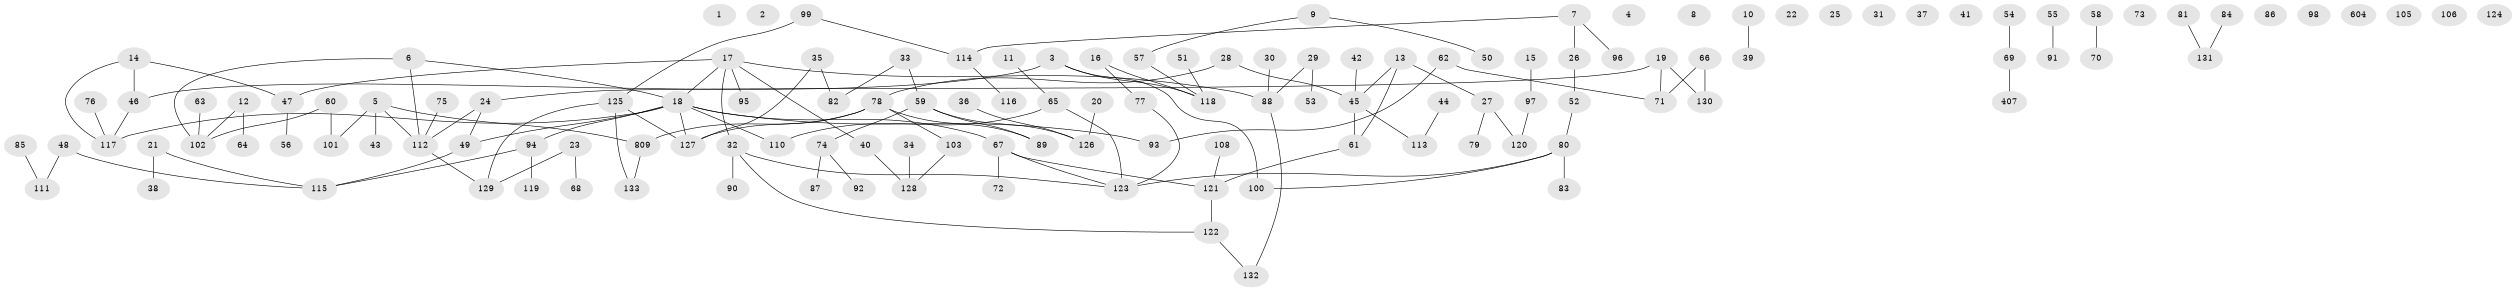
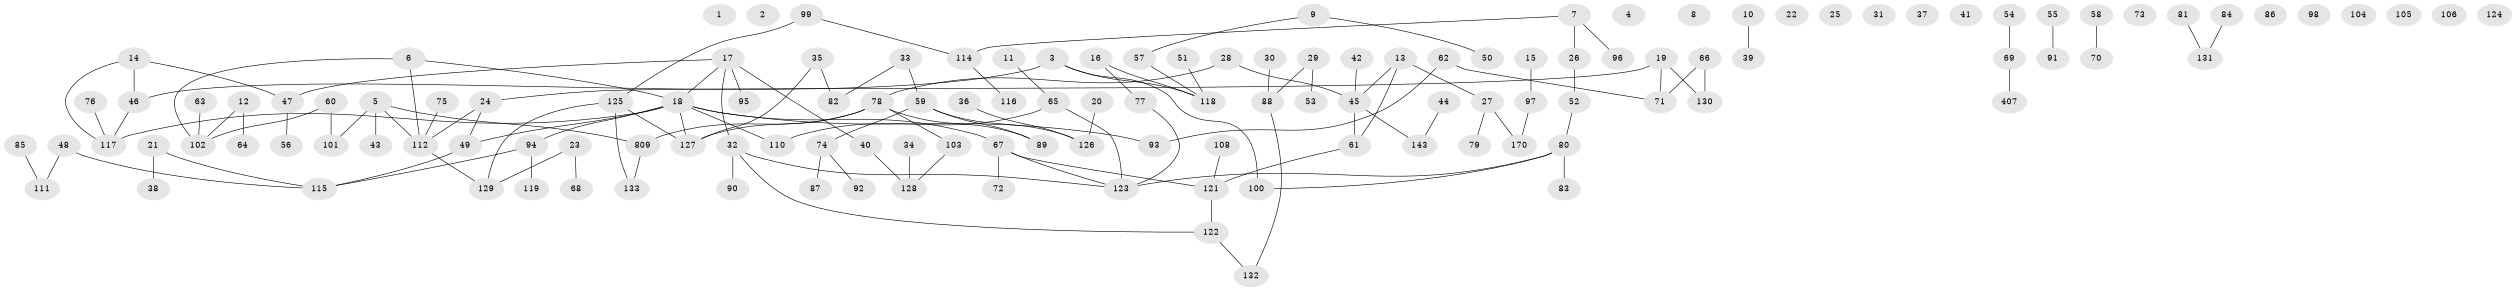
node "604": label "604" -> "104"
edge "17" -- "88": removed
node "113": label "113" -> "143"
node "120": label "120" -> "170"
